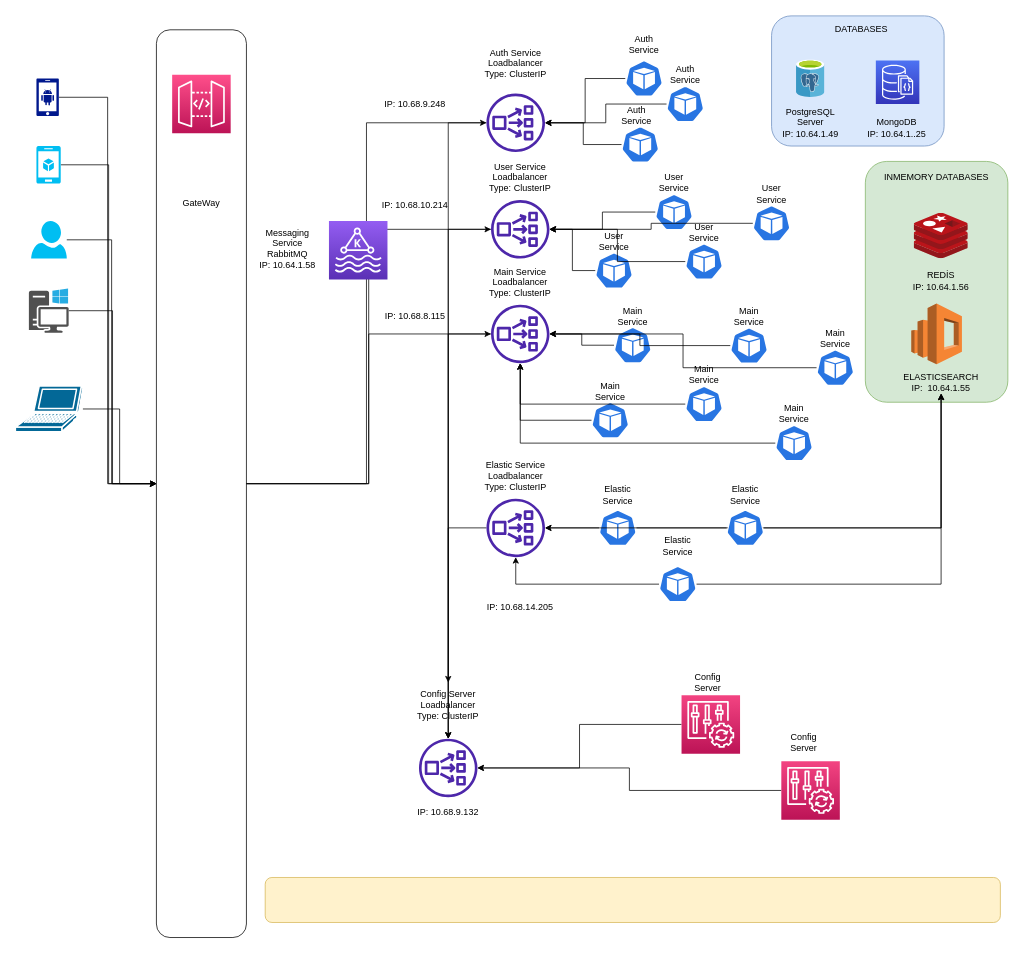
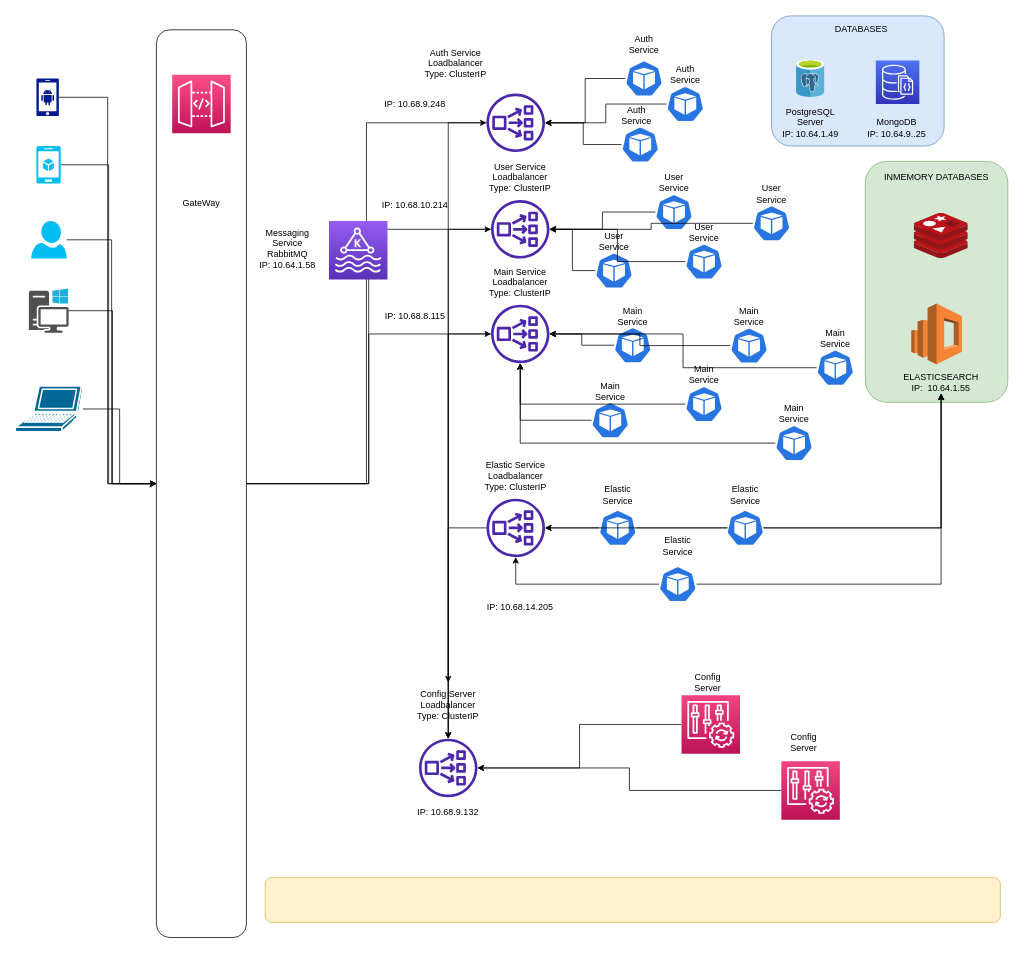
node "Auth Service Loadbalancer Type: ClusterIP": moved (516, 63) -> (456, 63)
node "MongoDB IP: 10.64.1..25": label "MongoDB IP: 10.64.1..25" -> "MongoDB IP: 10.64.9..25"
node "REDİS IP: 10.64.1.56": removed
